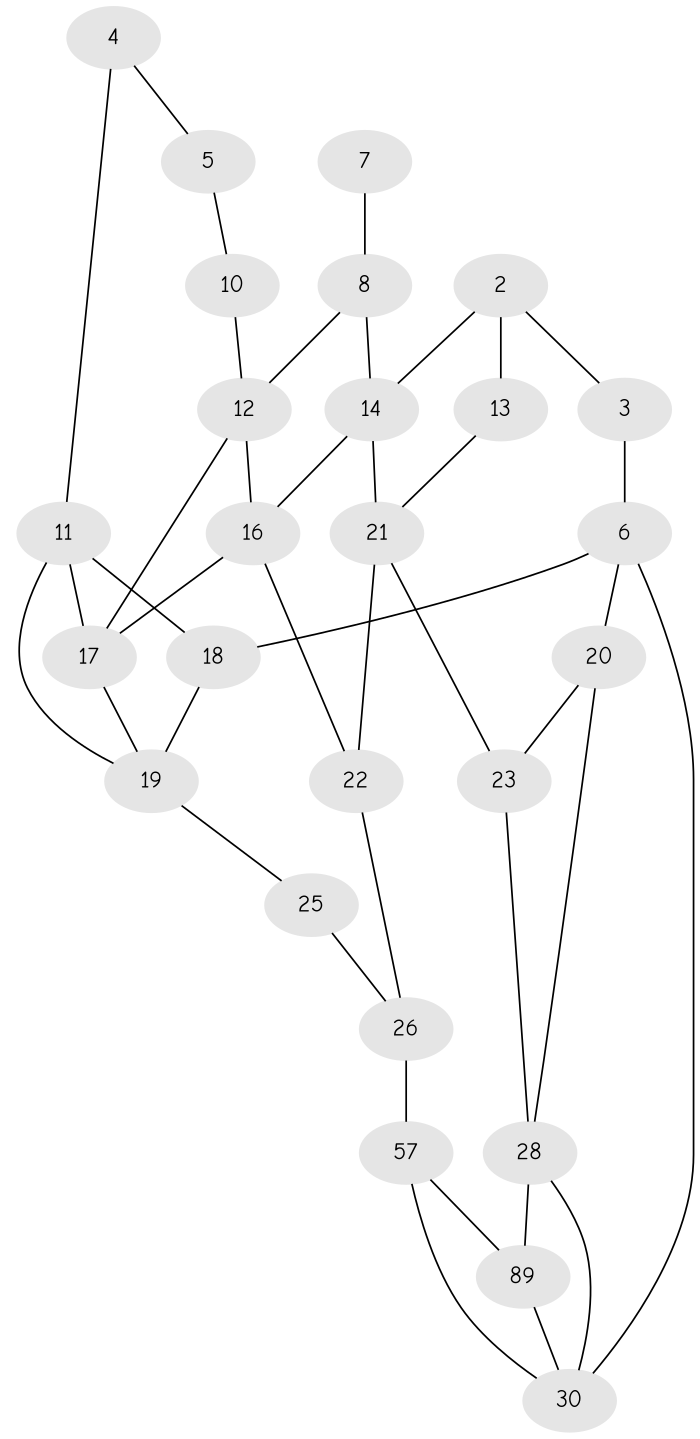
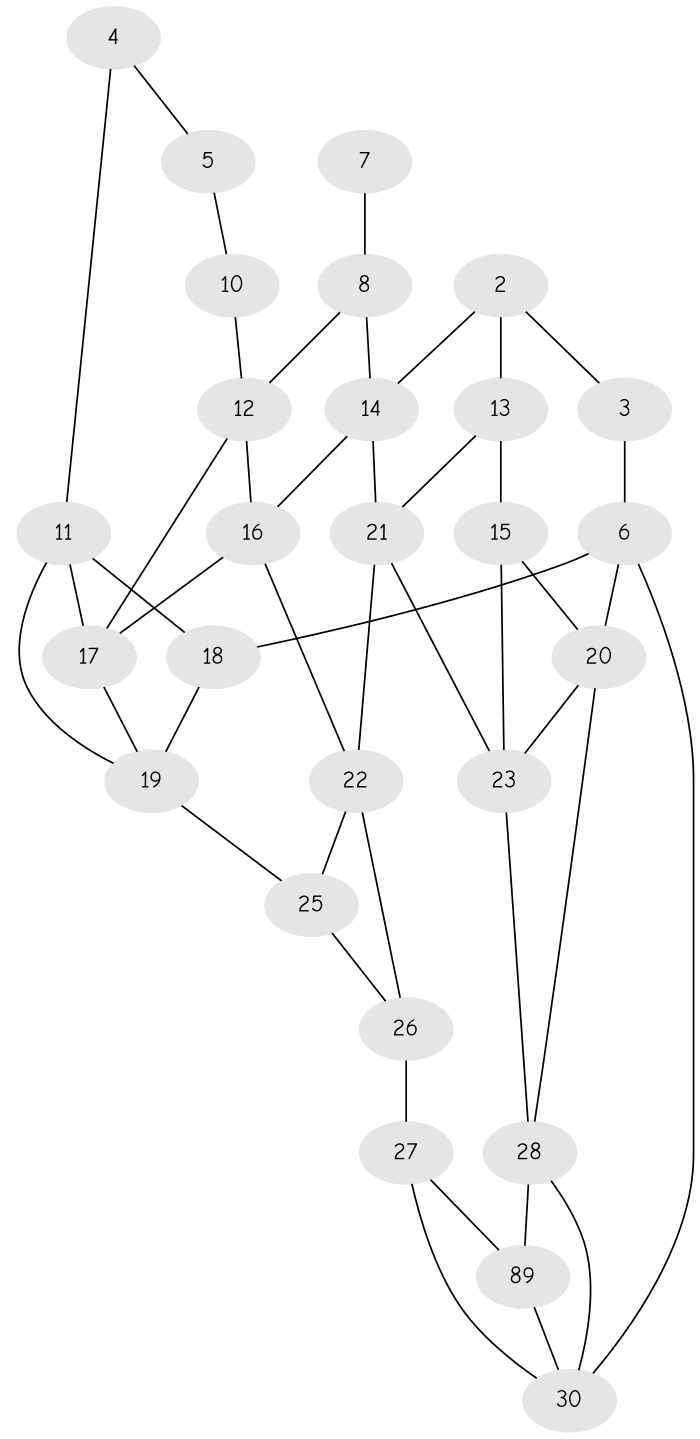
node "15": added
edge "22" -- "25": added
node "57": label "57" -> "27"
